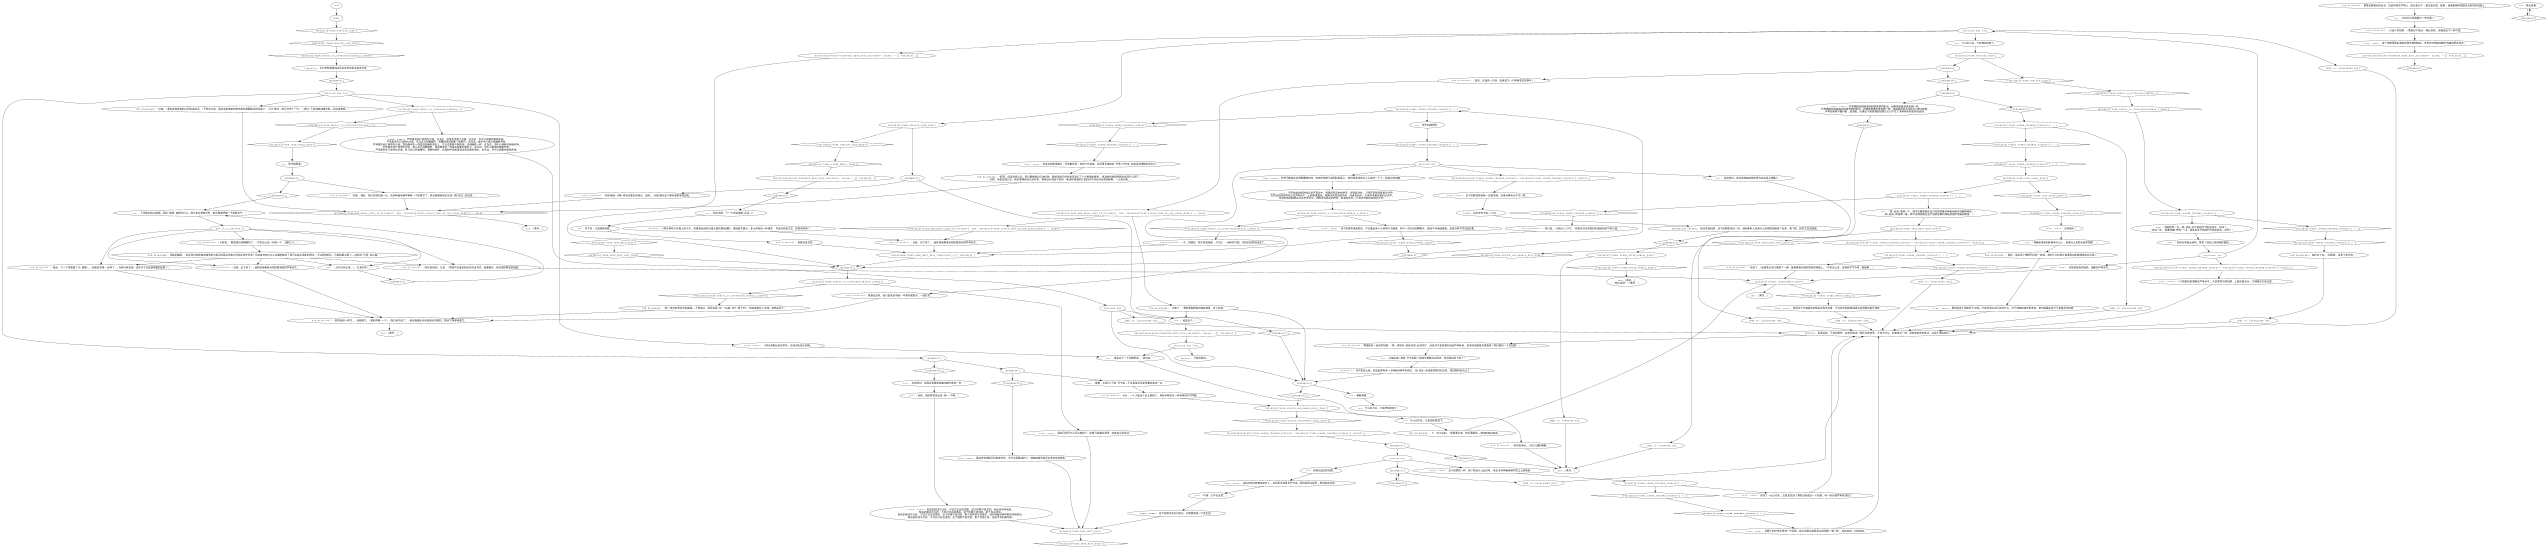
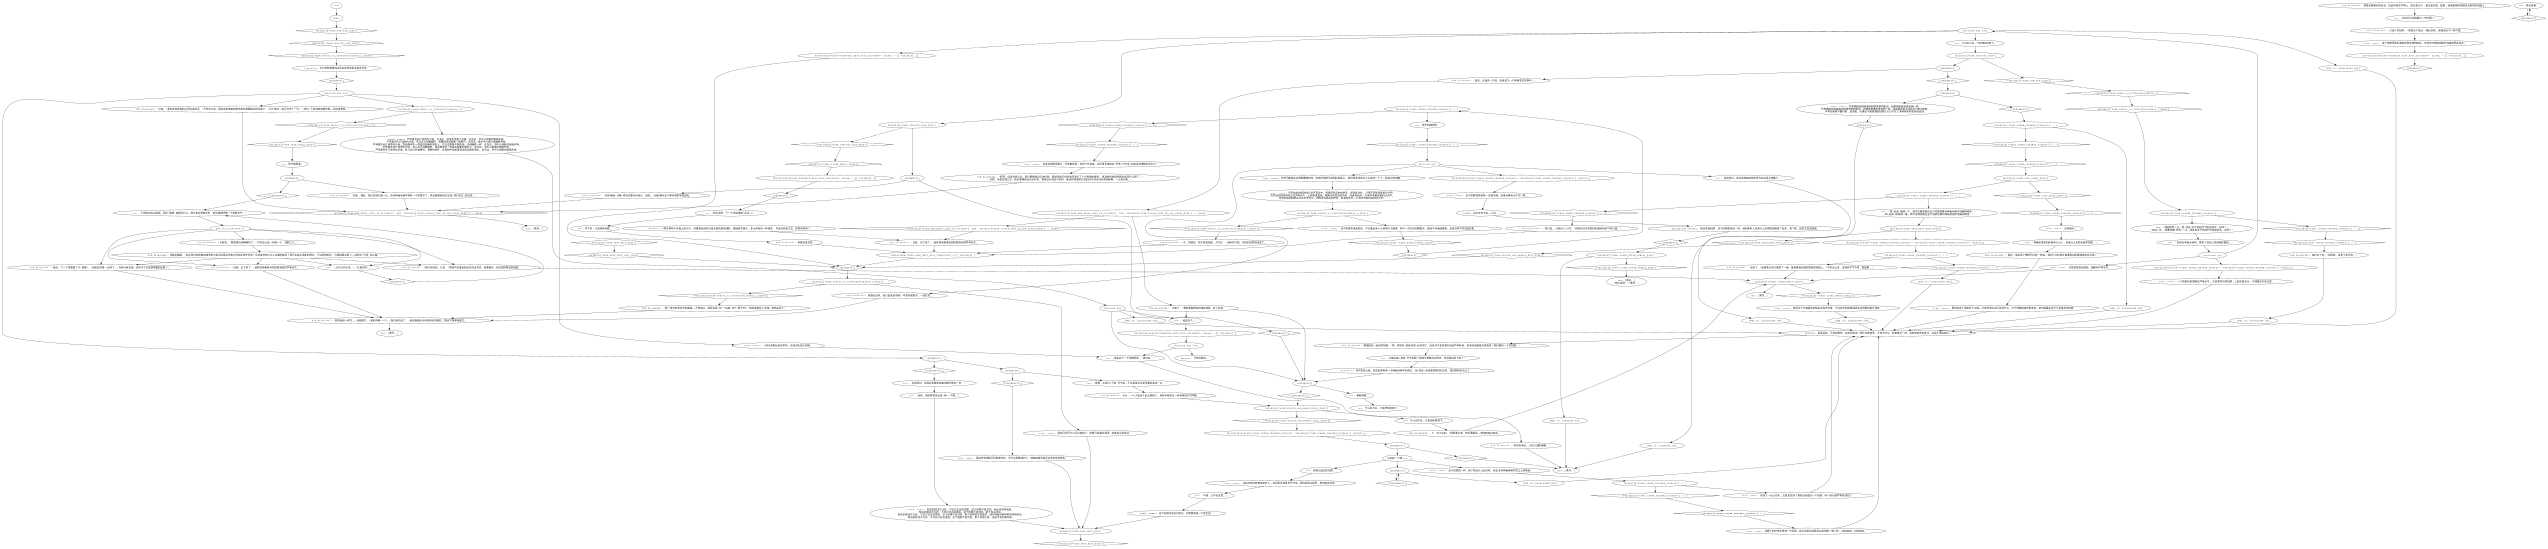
edge "You: “也许它们还能吸引一些东西？”" -> "Kim Kitsuragi: “又是个空陷阱，”警督记下笔记——相比职责，更像是出于一种习惯。": removed
node "remorse hub": label "remorse hub" -> "比如说一只猫 hub"
